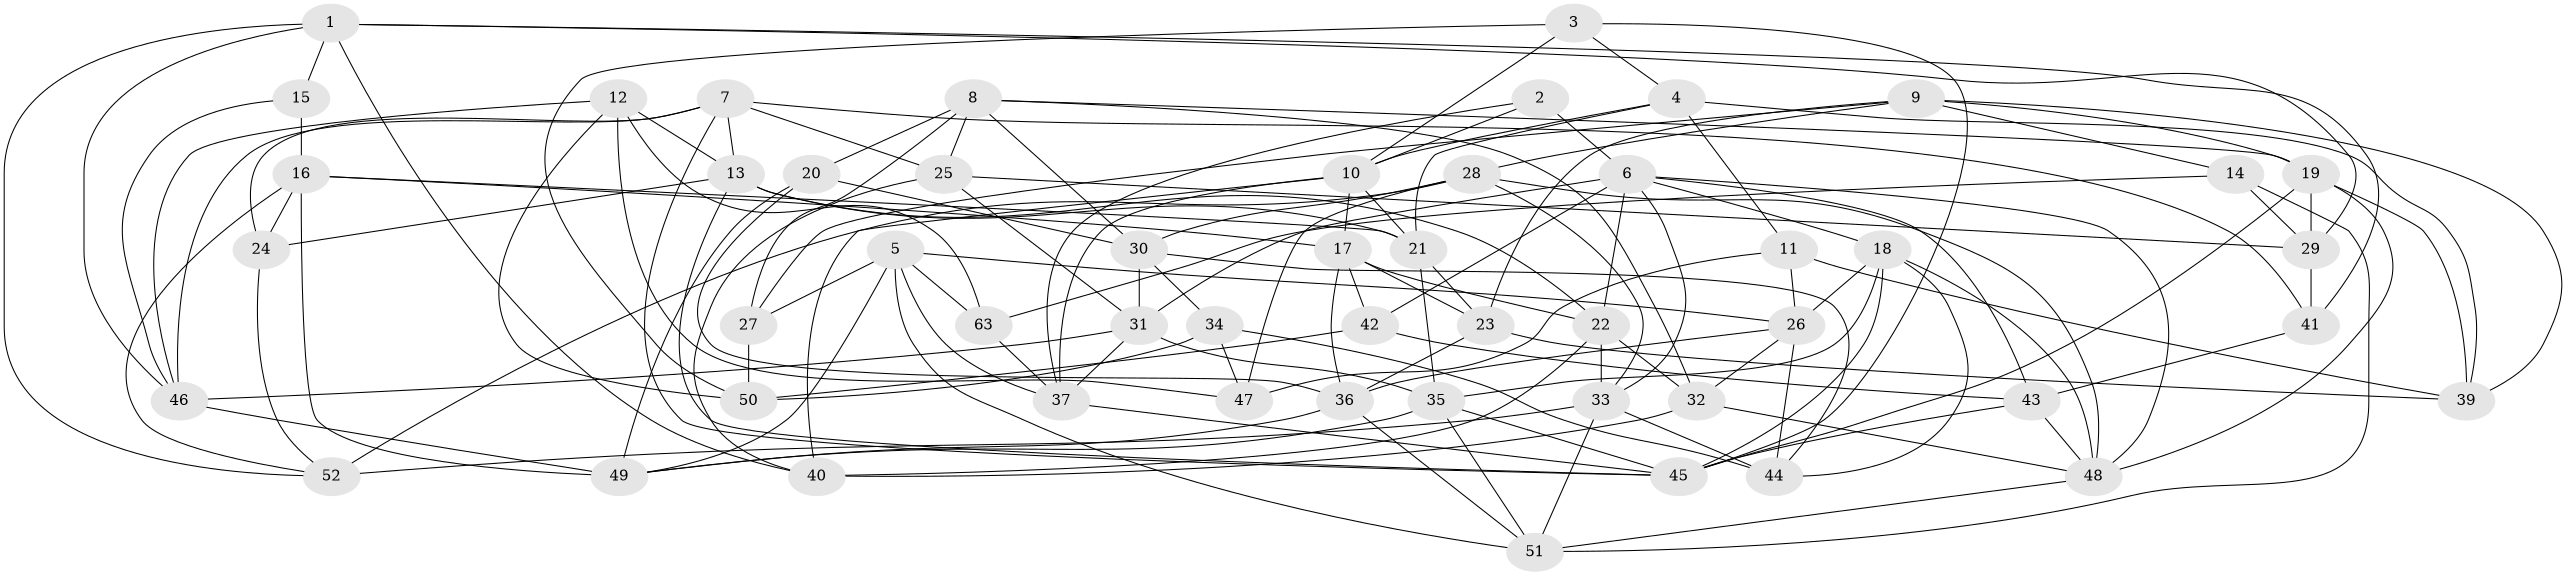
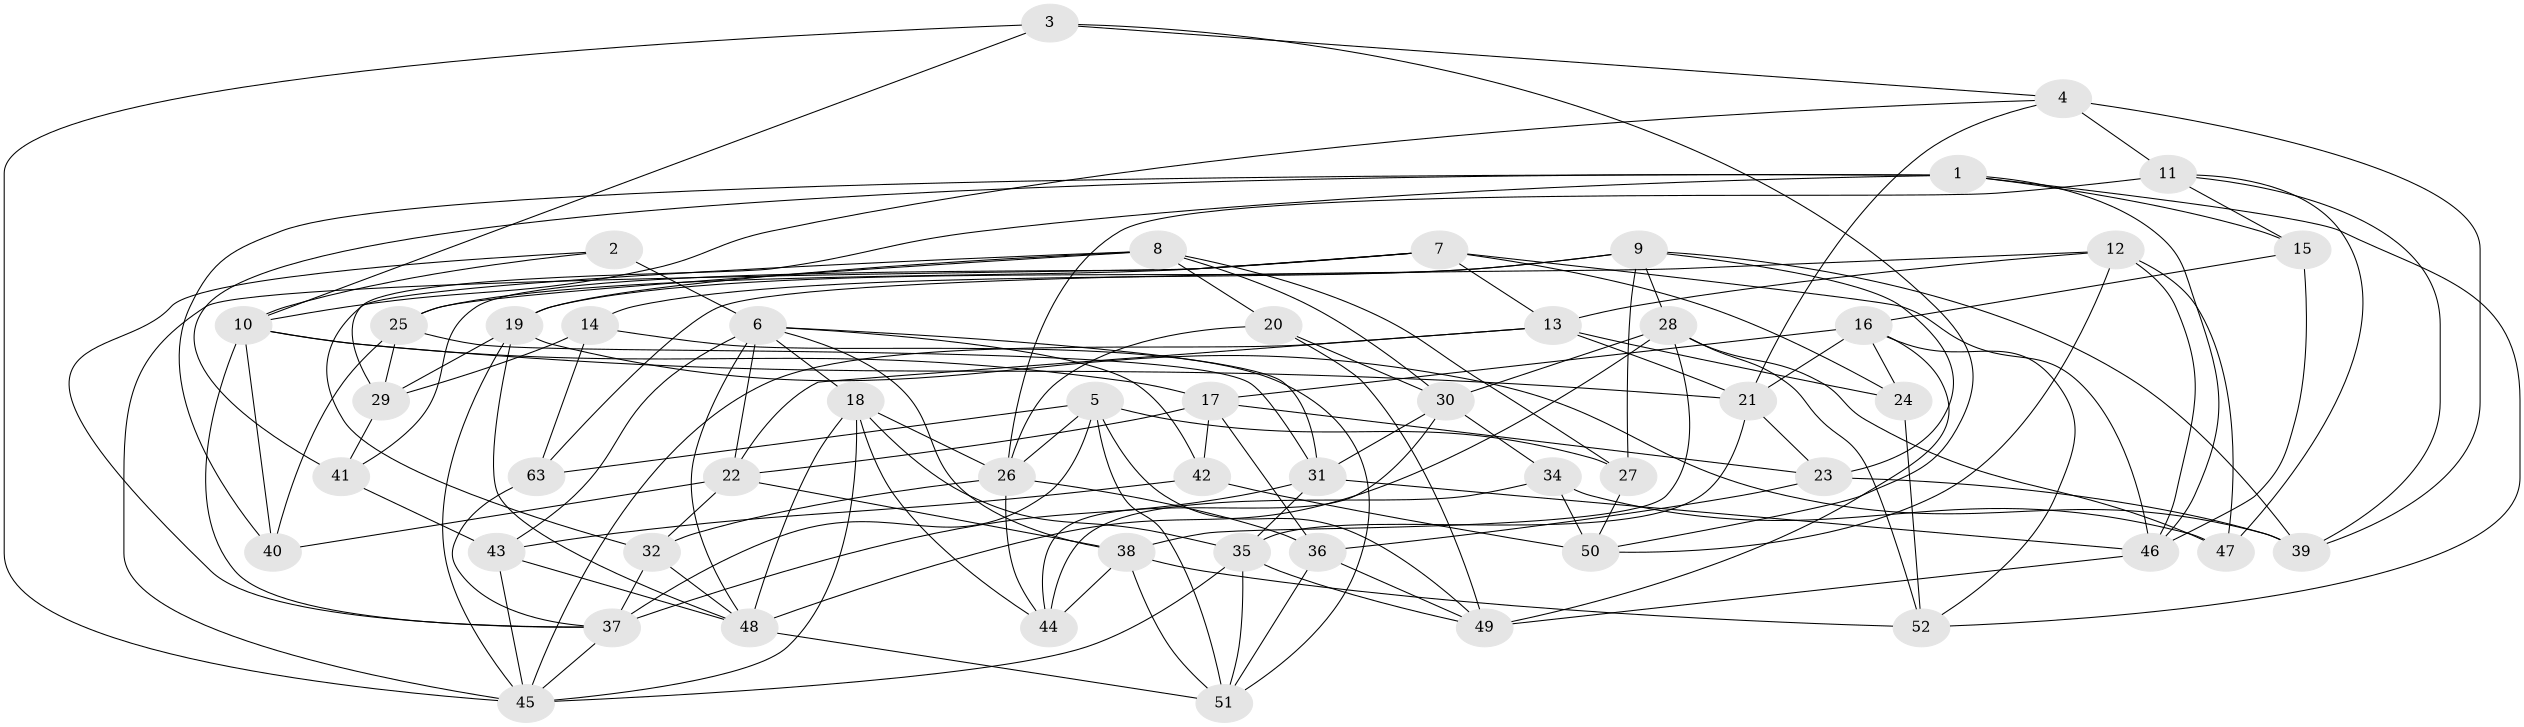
edge "11" -- "15": added
edge "20" -- "36": now "20" -- "26"
node "33": label "33" -> "38"
edge "32" -- "40": now "32" -- "37"
